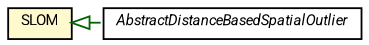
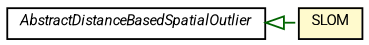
edge "AbstractDistanceBasedSpatialOutlier" -> "SLOM": reversed
